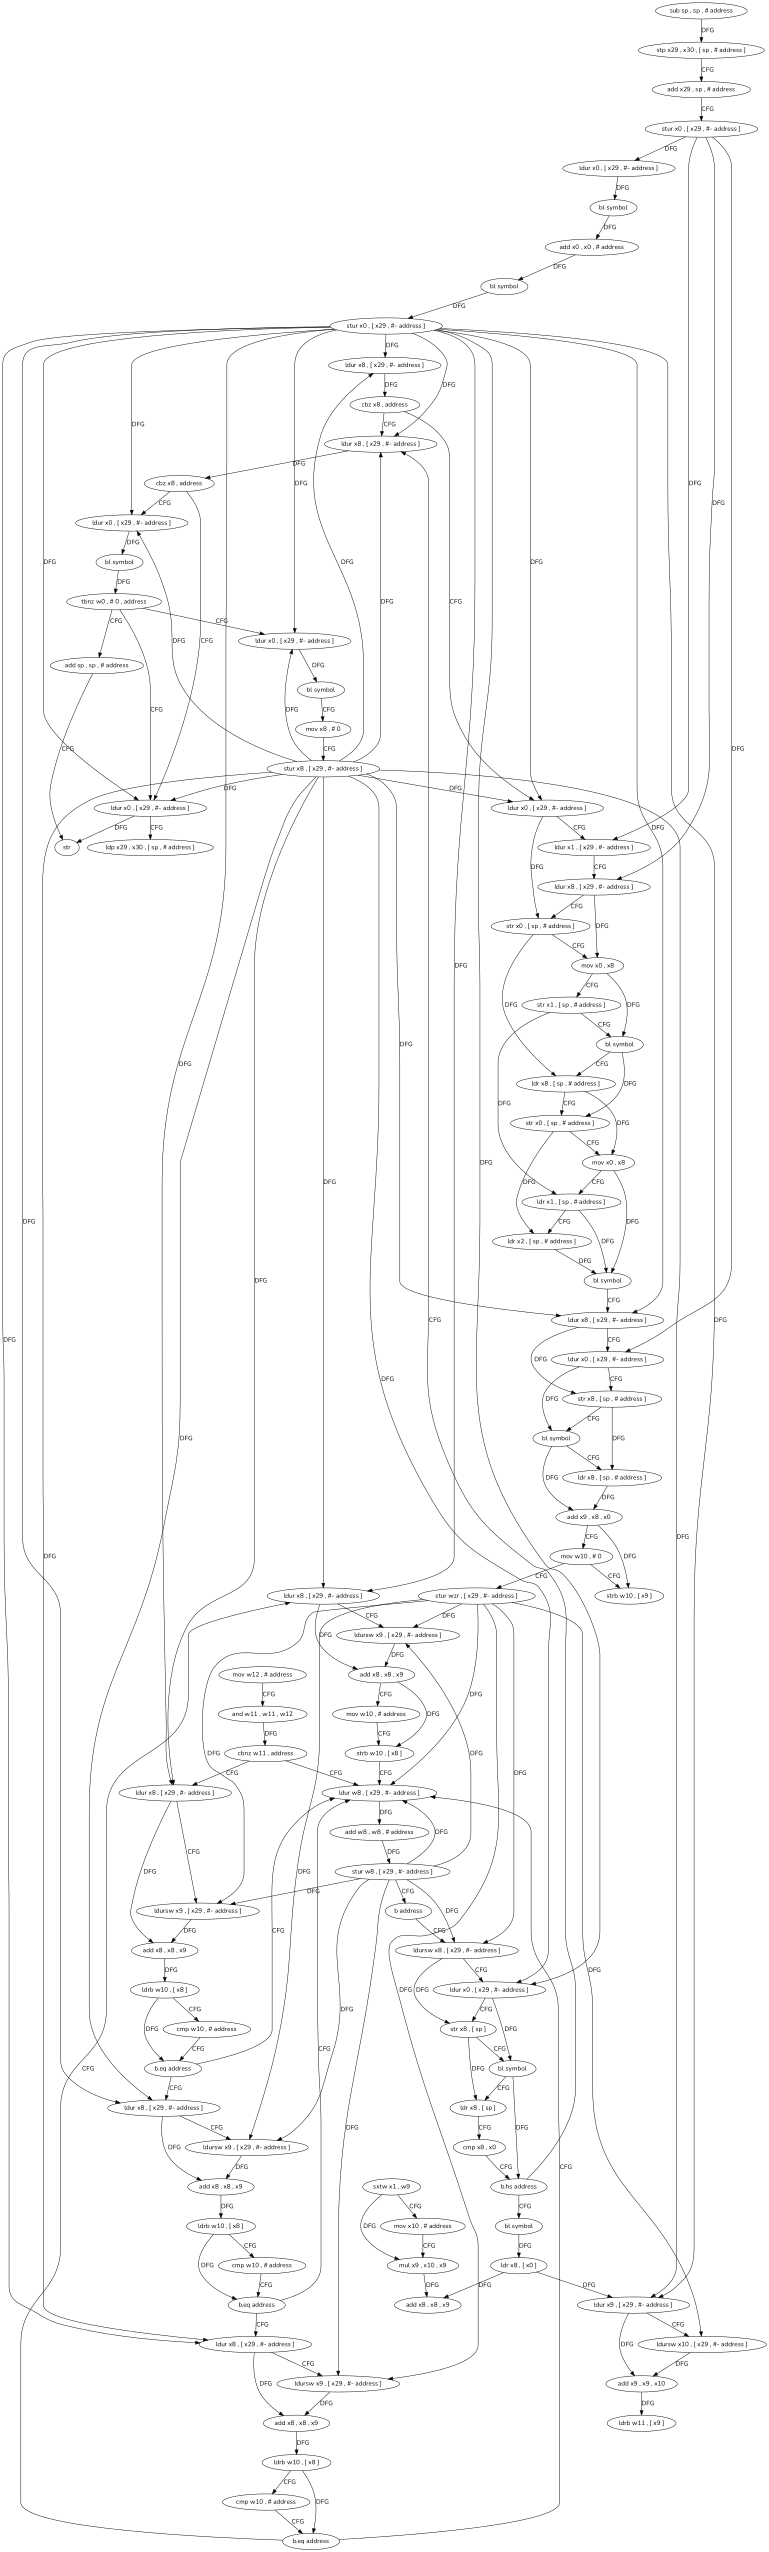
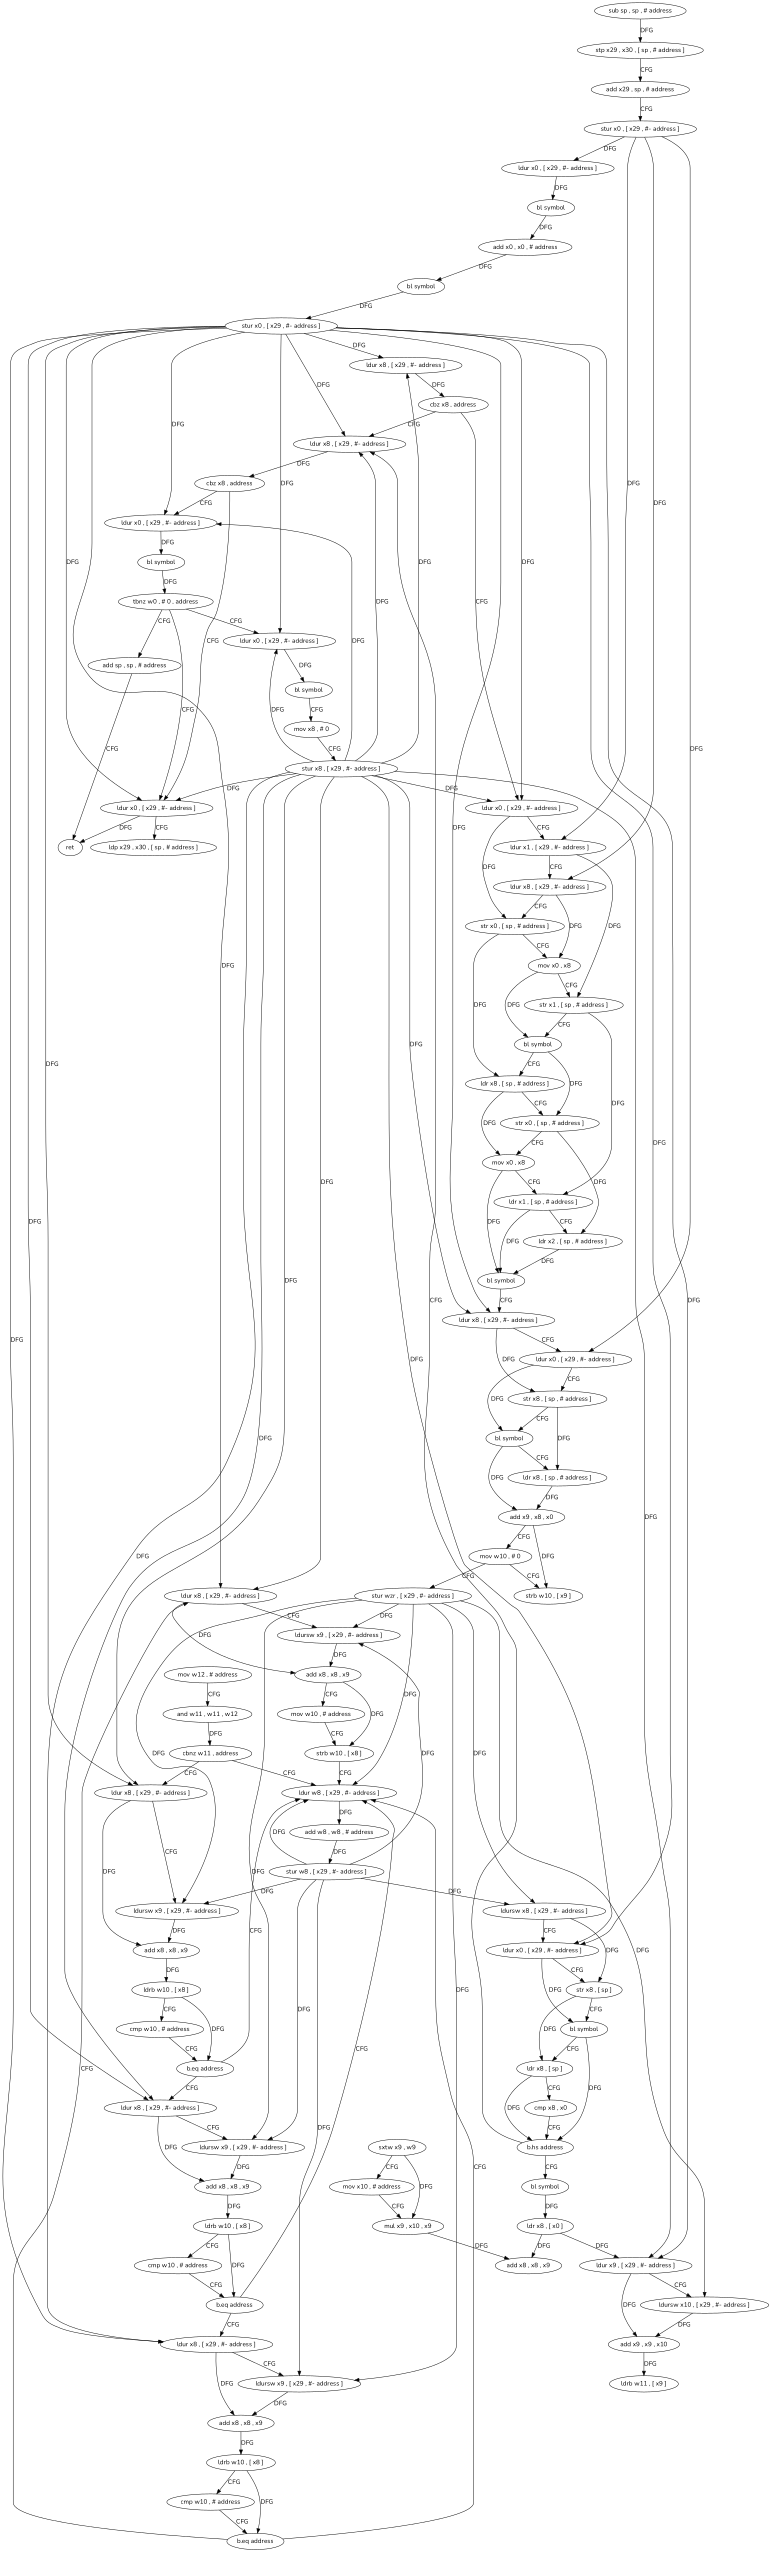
node "str": label "str" -> "ret"
edge "ldur x1 , [ x29 , #- address ]" -> "str x1 , [ sp , # address ]": added, label "DFG"
node "b address": removed
edge "ldr x8 , [ sp ]" -> "b.hs address": added, label "DFG"
node "sxtw x1 , w9": label "sxtw x1 , w9" -> "sxtw x9 , w9"
